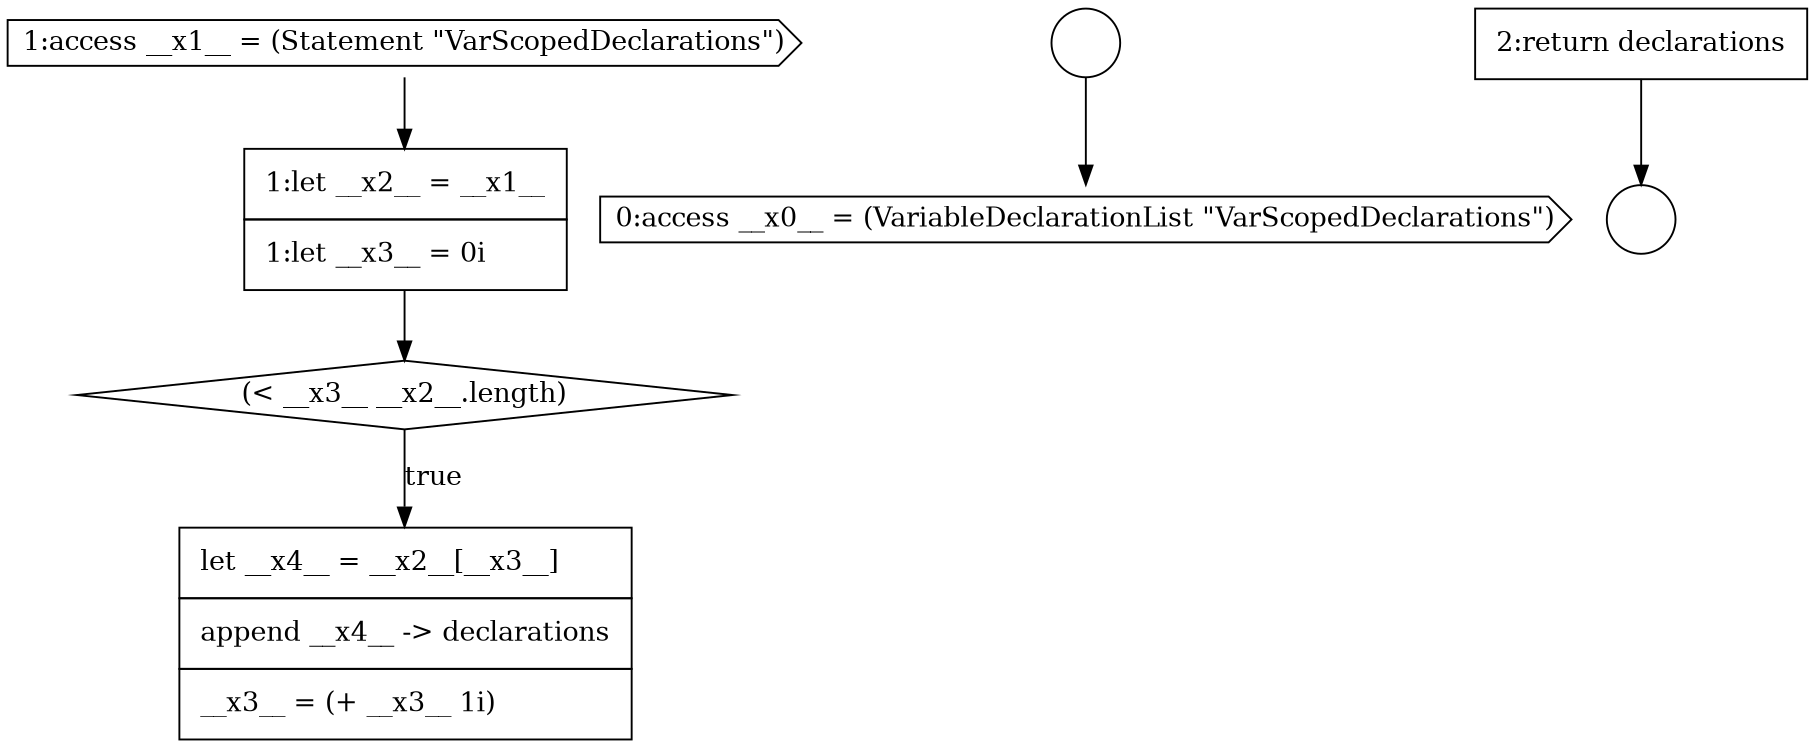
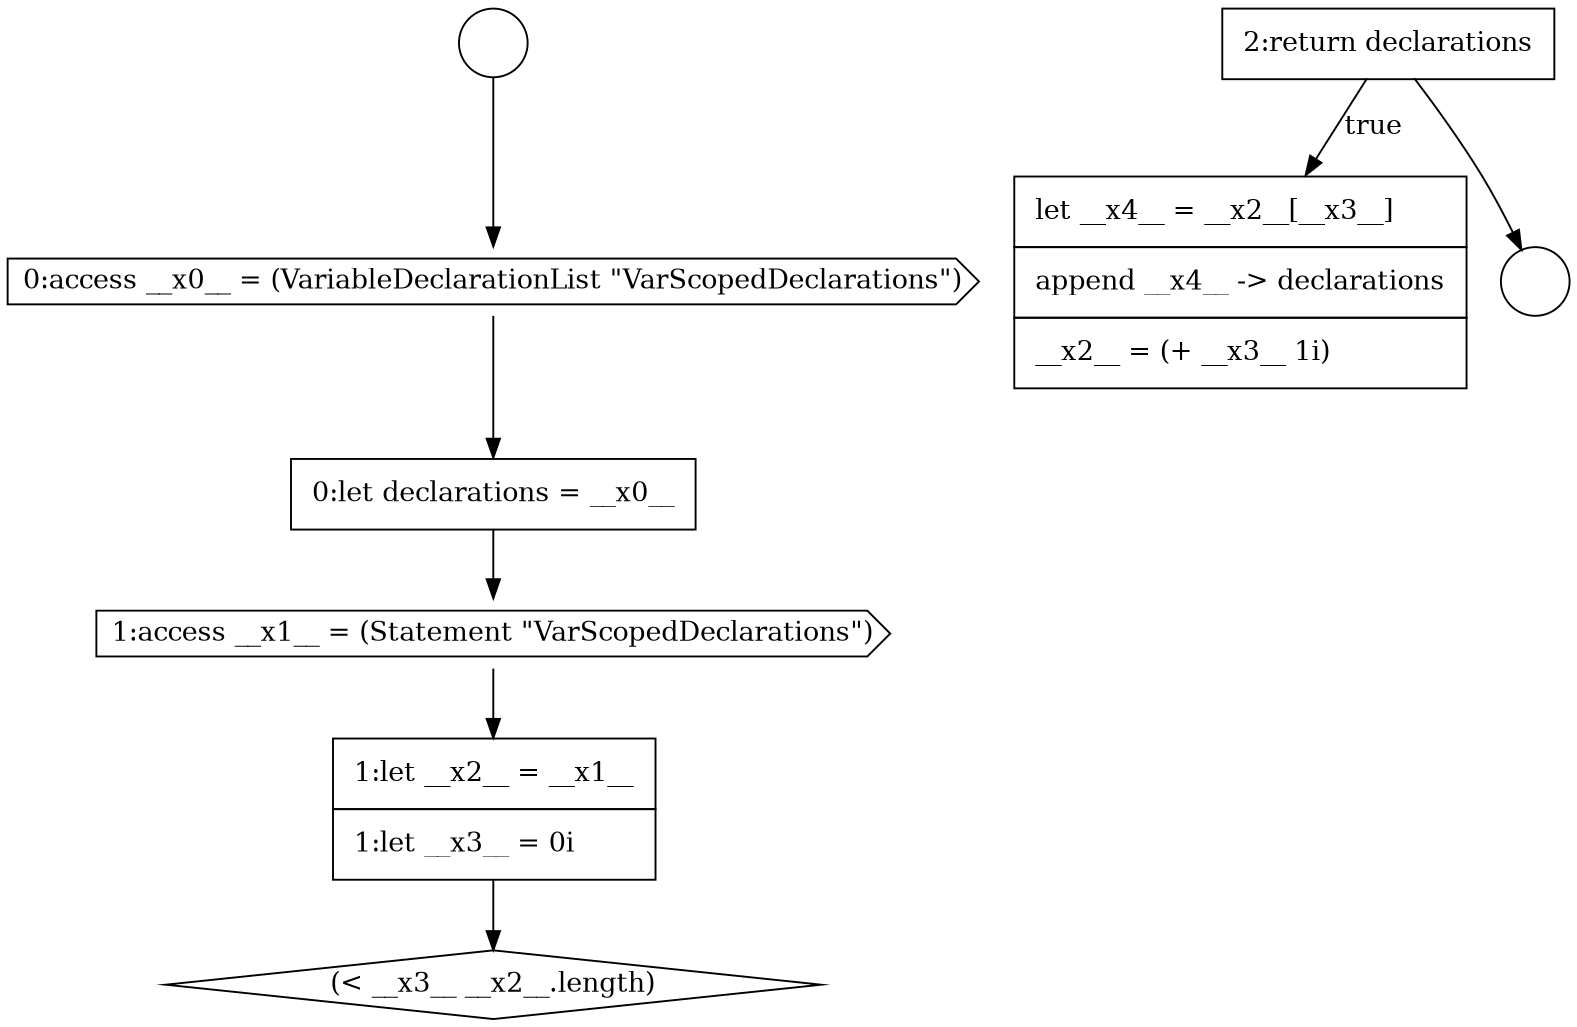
edge "(< __x3__ __x2__.length)" -> "let __x4__ = __x2__[__x3__]": now "2:return declarations" -> "let __x4__ = __x2__[__x3__]"
node "0:let declarations = __x0__": added
node "let __x4__ = __x2__[__x3__]": text "__x3__ = (+ __x3__ 1i)" -> "__x2__ = (+ __x3__ 1i)"
